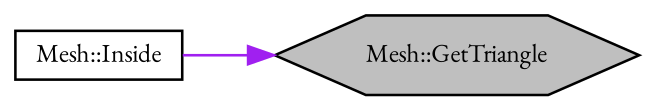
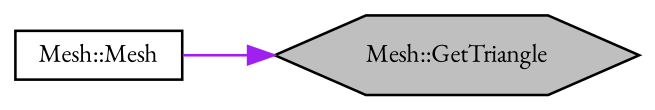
node "Mesh::Inside": label "Mesh::Inside" -> "Mesh::Mesh"
